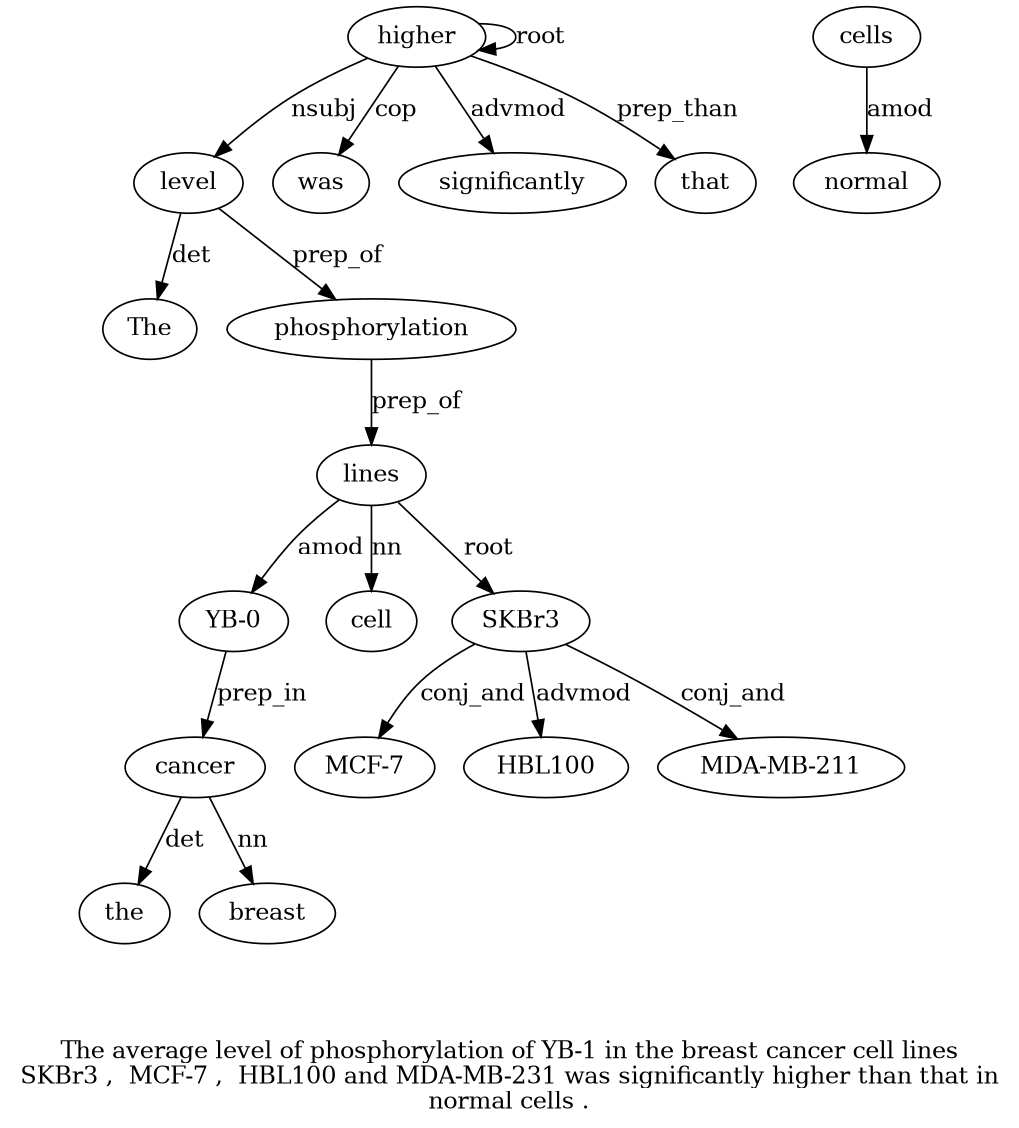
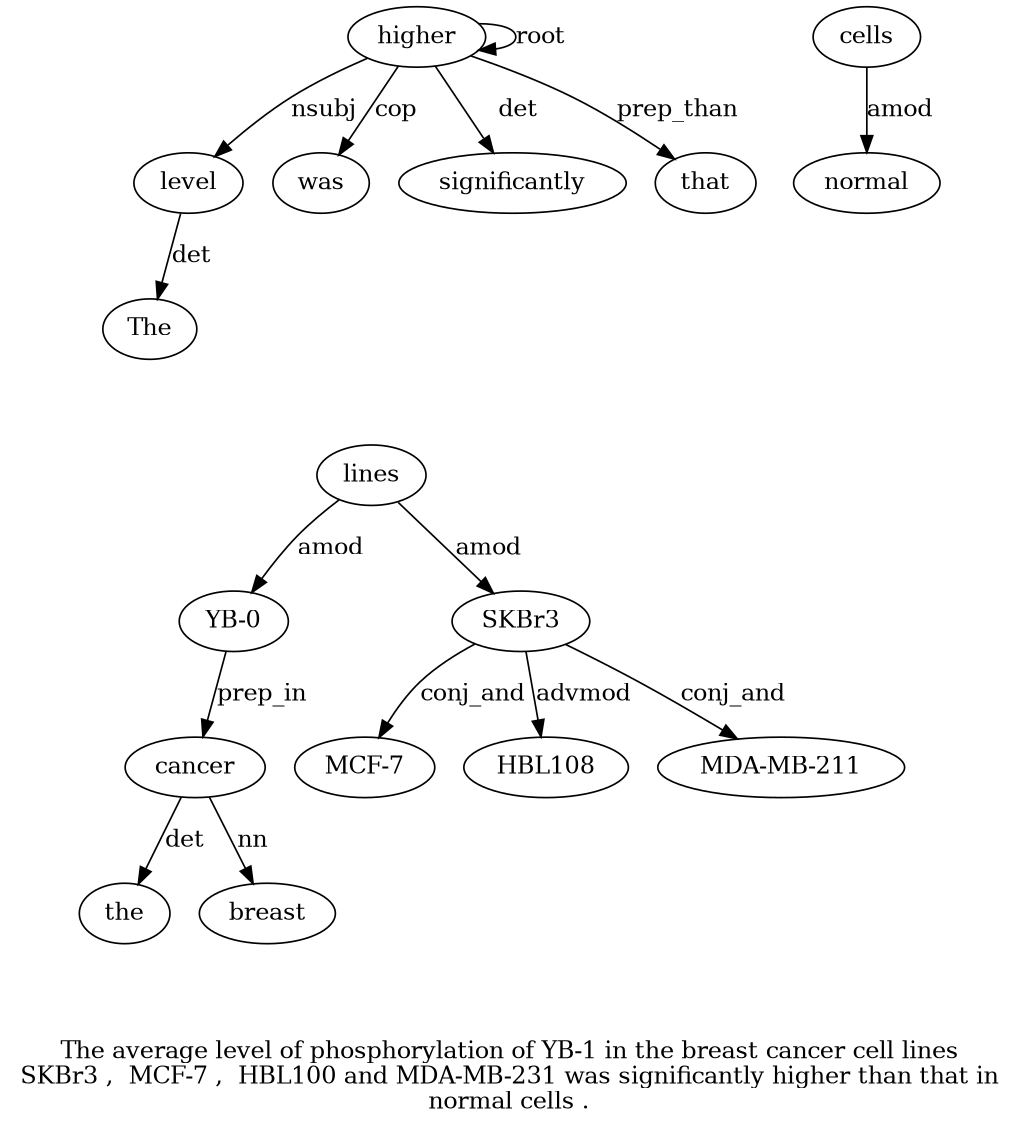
edge "higher" -> "significantly": label "advmod" -> "det"
node "phosphorylation": removed
edge "lines" -> "SKBr3": label "root" -> "amod"
node "cell": removed
node "HBL100": label "HBL100" -> "HBL108"
